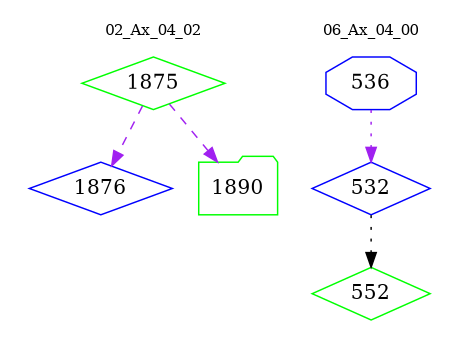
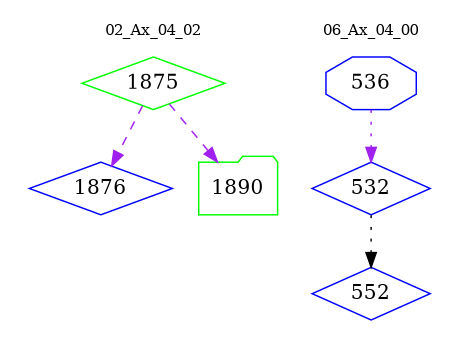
node "552": color green -> blue
